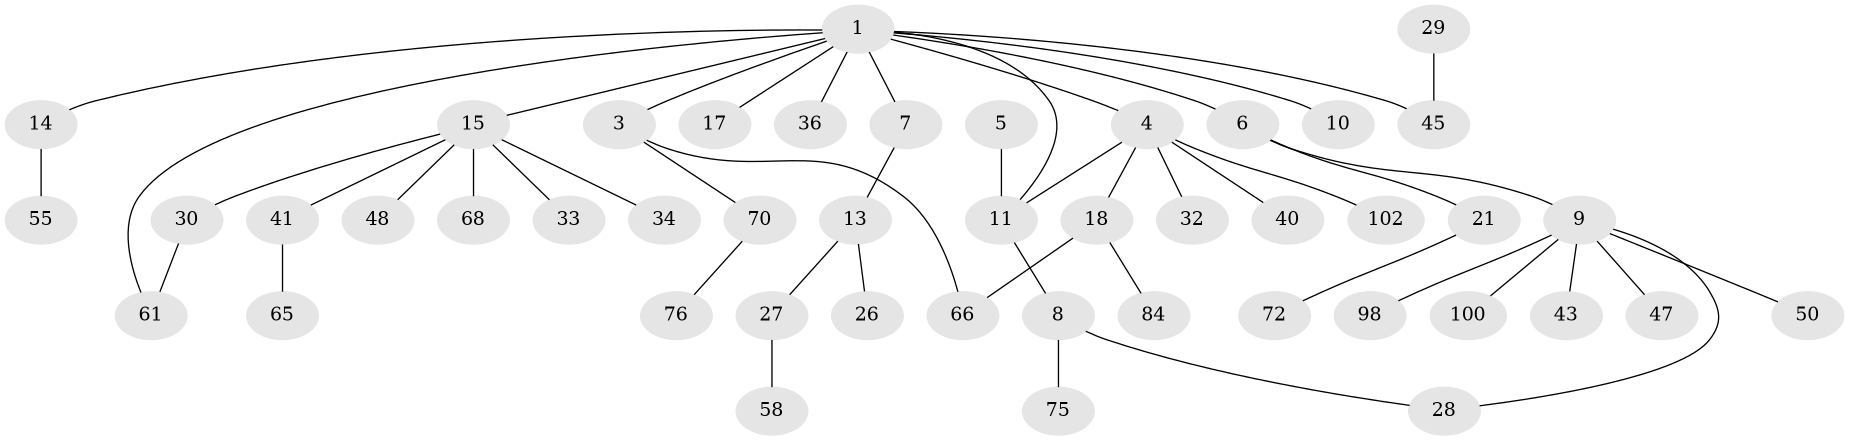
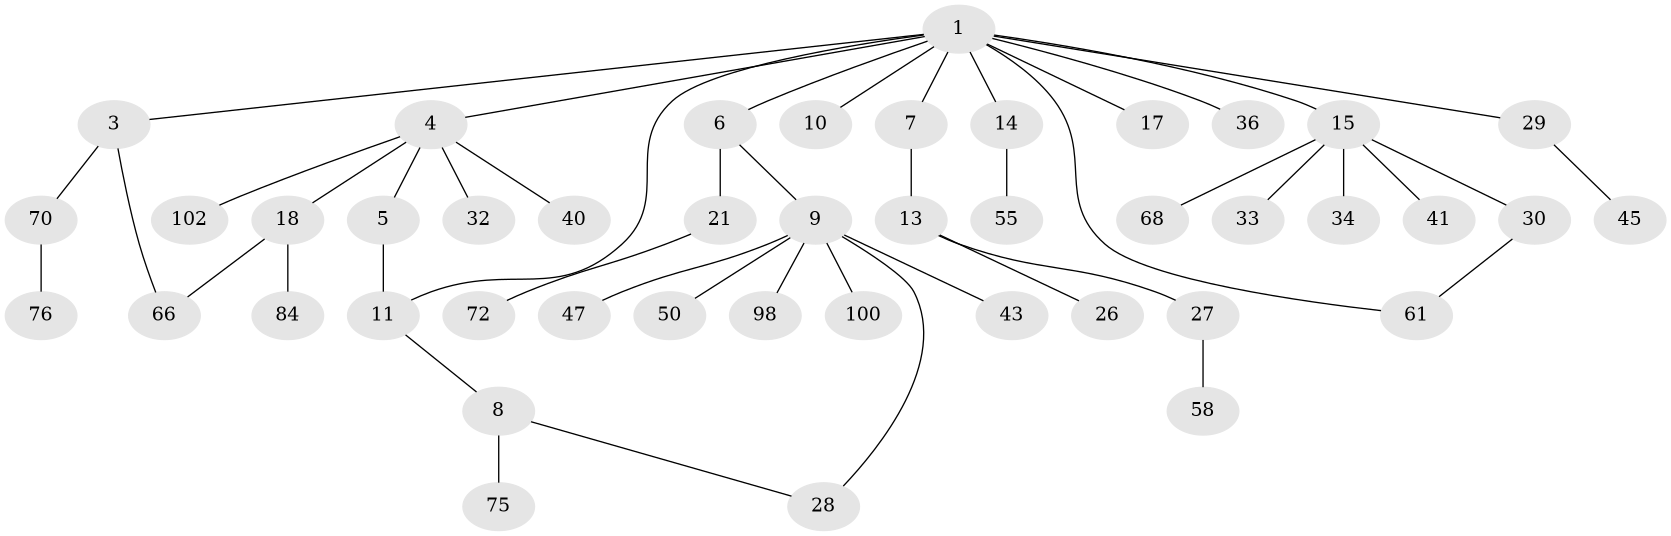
edge "1" -- "45": now "1" -- "29"
edge "4" -- "11": now "4" -- "5"
node "48": removed
node "65": removed
